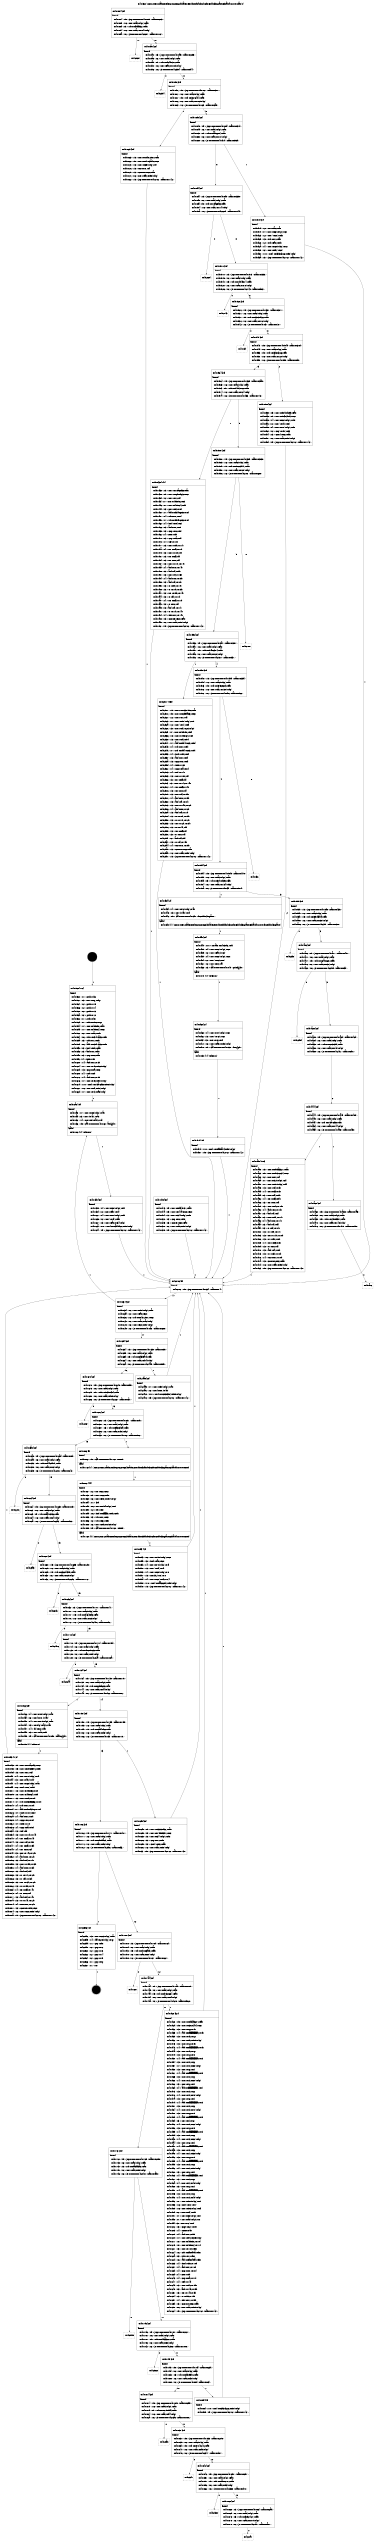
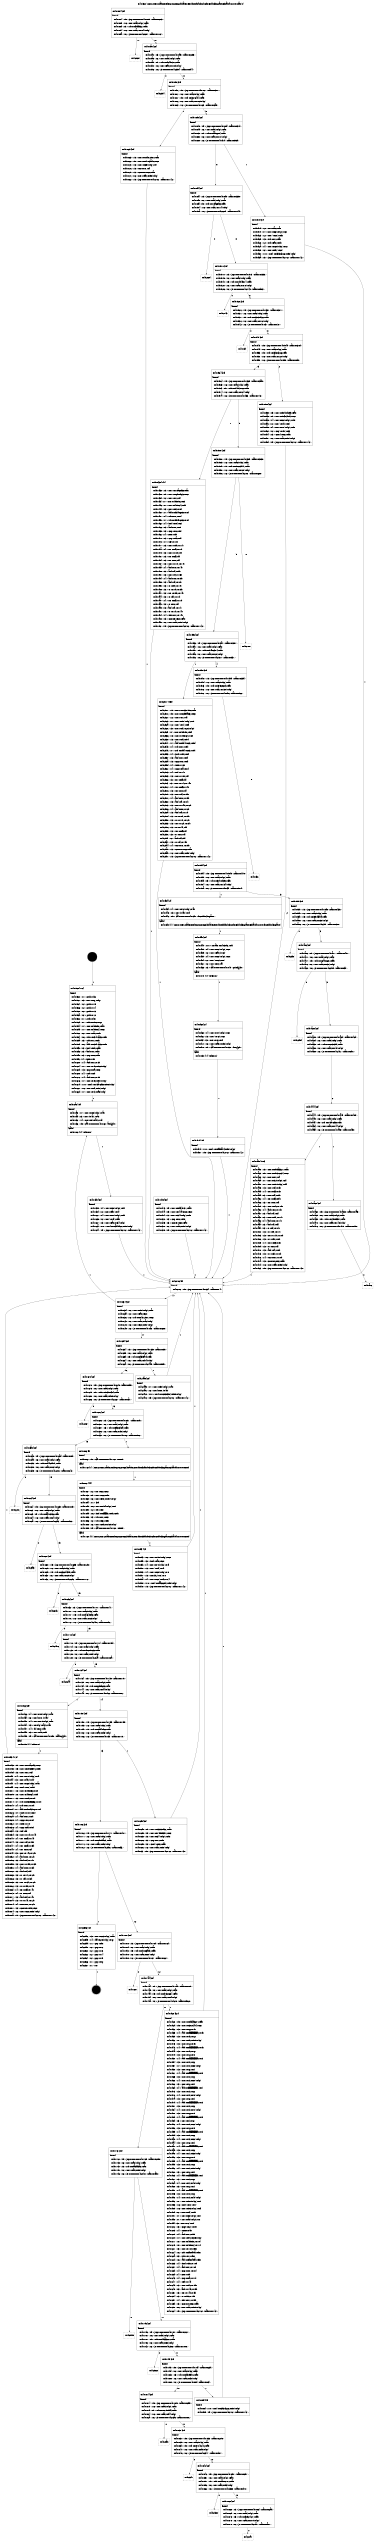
edge "0x4019b8 [28]" -> "0x4019d4 [28]": removed, label "4"
